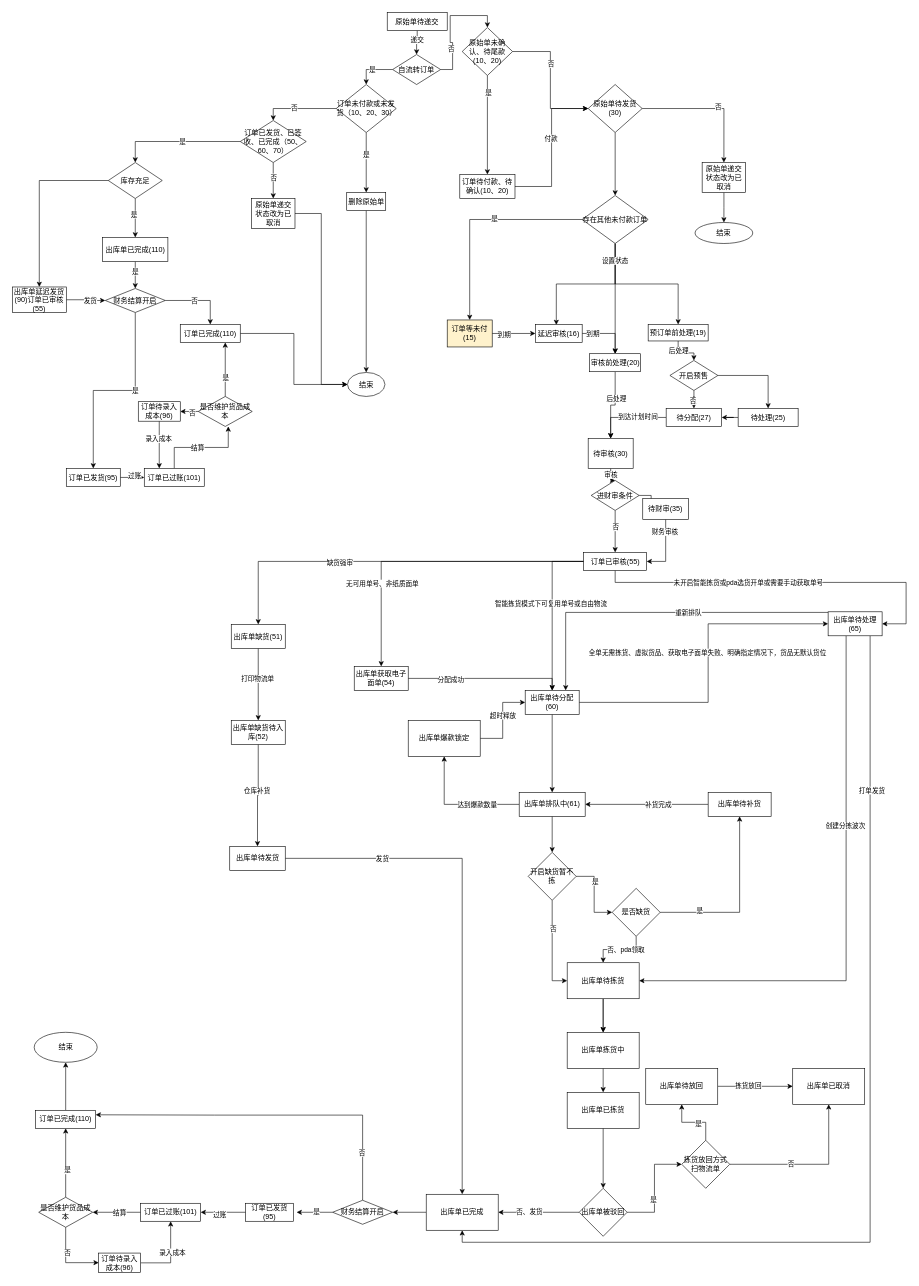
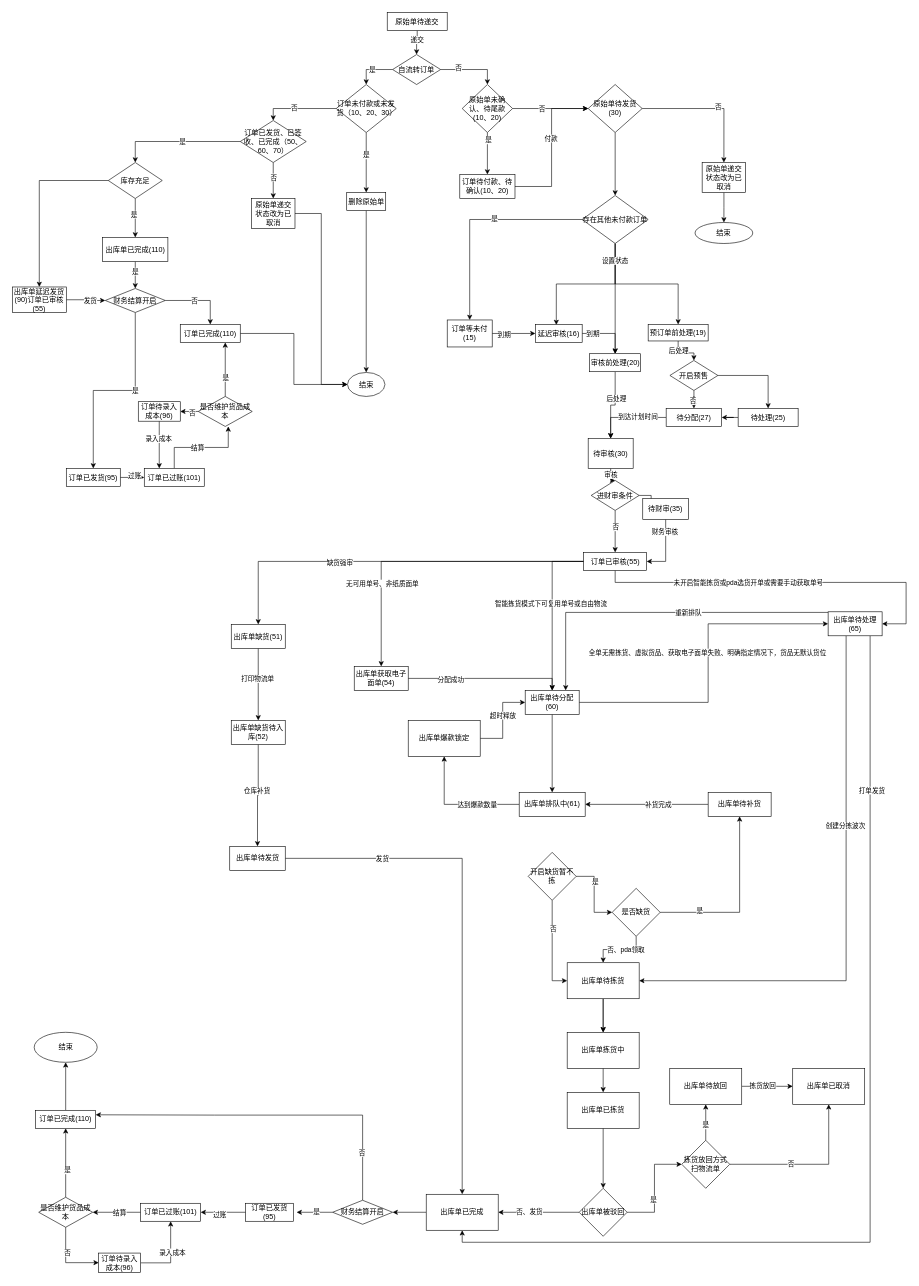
node "原始单未确认、待尾款(10、20)": moved (488, 51) -> (488, 108)
node "订单等未付(15)": fillcolor #fff2cc -> #ffffff
edge "出库单排队中(61)" -> "开启缺货暂不拣": removed
node "出库单待放回": moved (682, 1086) -> (706, 1086)
